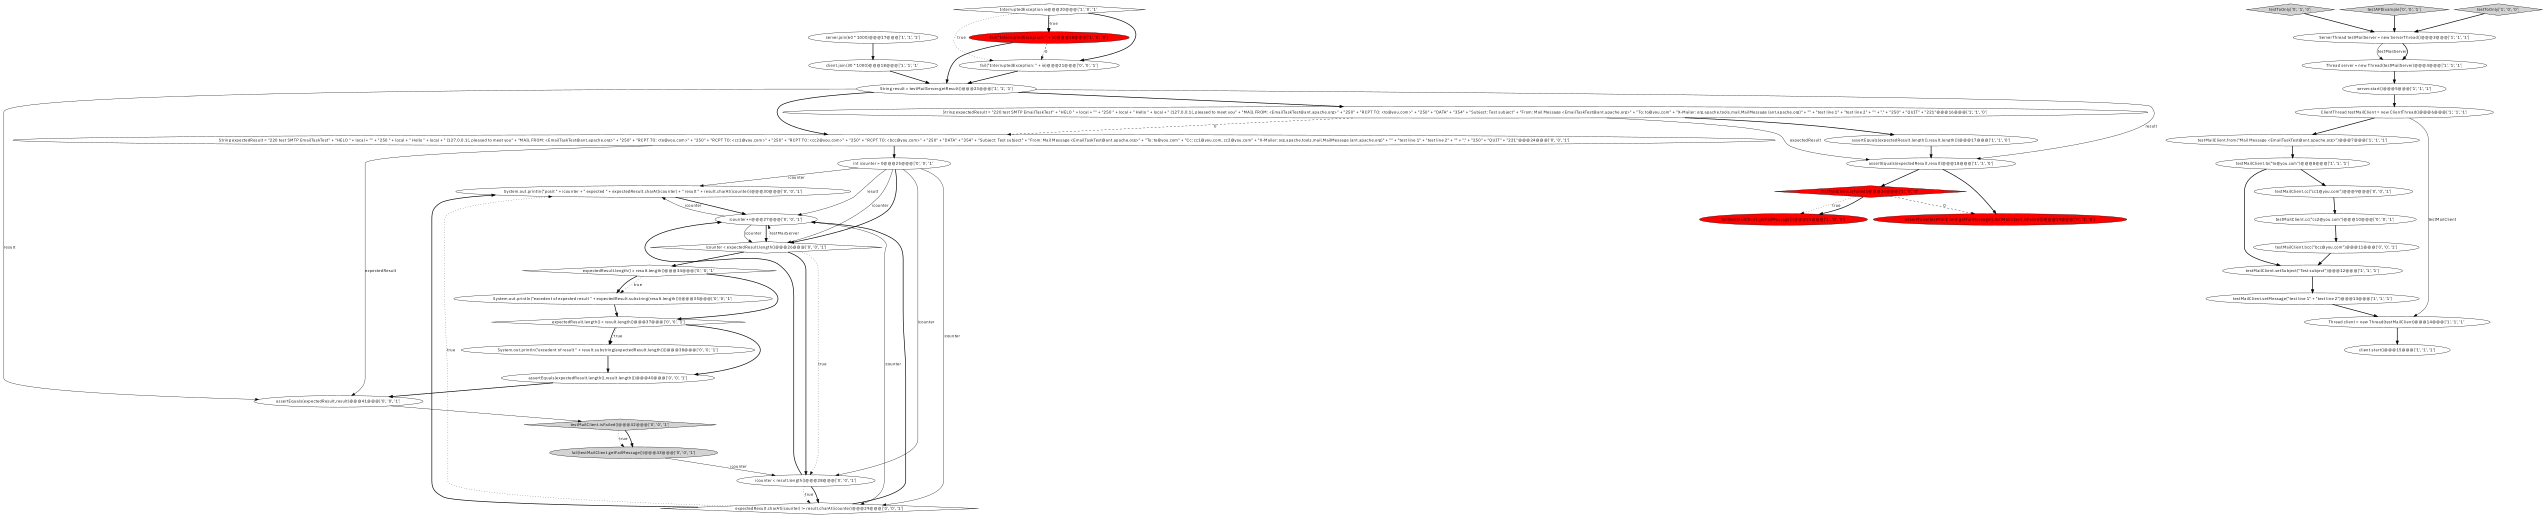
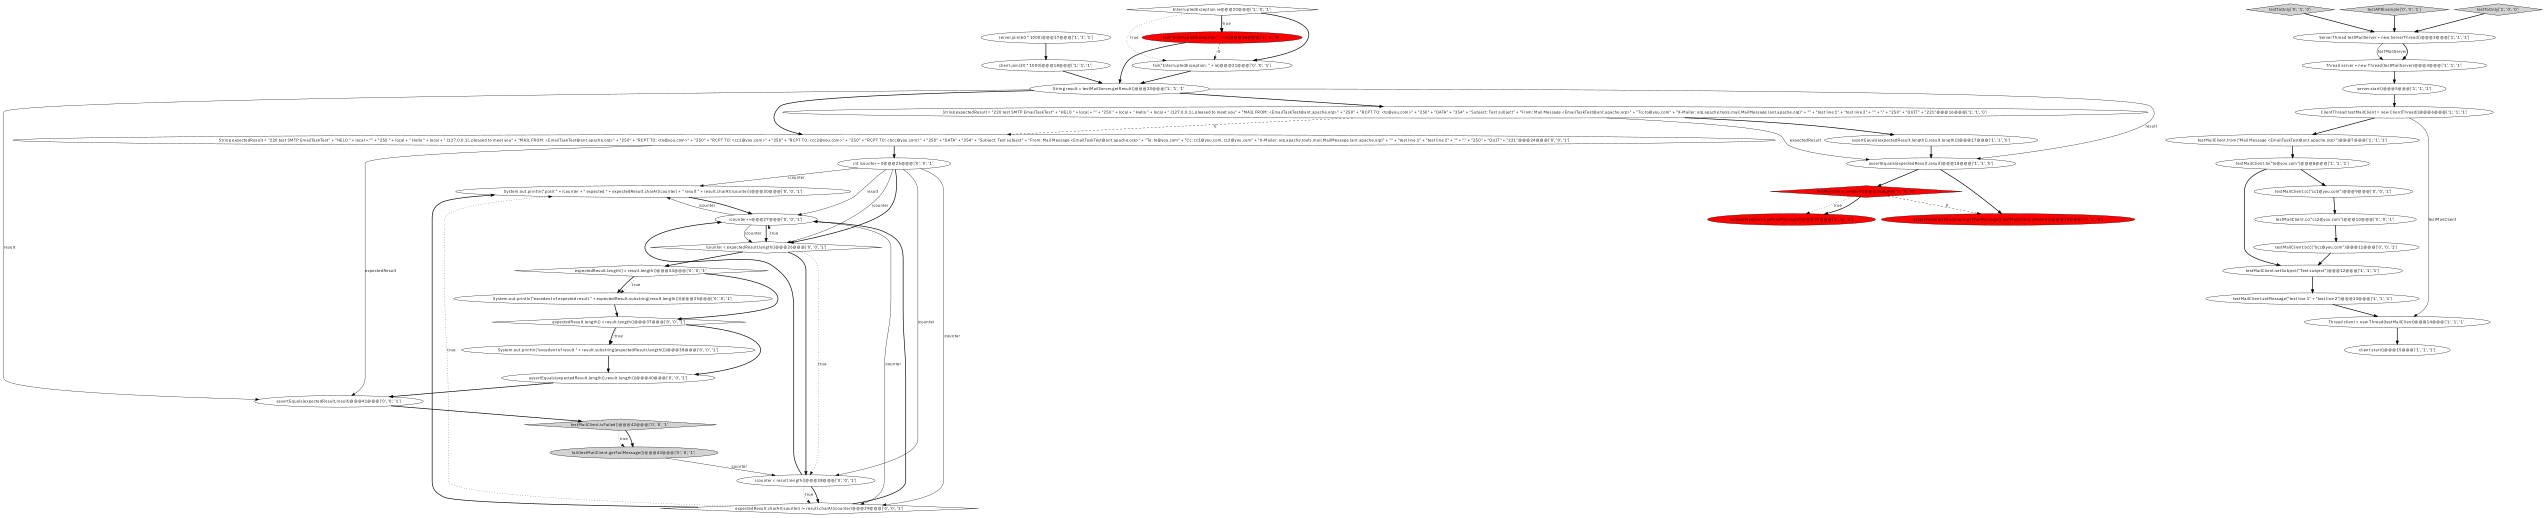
edge "icounter < expectedResult.length()@@@26@@@['0', '0', '1']" -> "icounter++@@@27@@@['0', '0', '1']": label "testMailServer" -> "true"
edge "assertEquals(expectedResult,result)@@@41@@@['0', '0', '1']" -> "testMailClient.isFailed()@@@42@@@['0', '0', '1']": style solid -> bold
